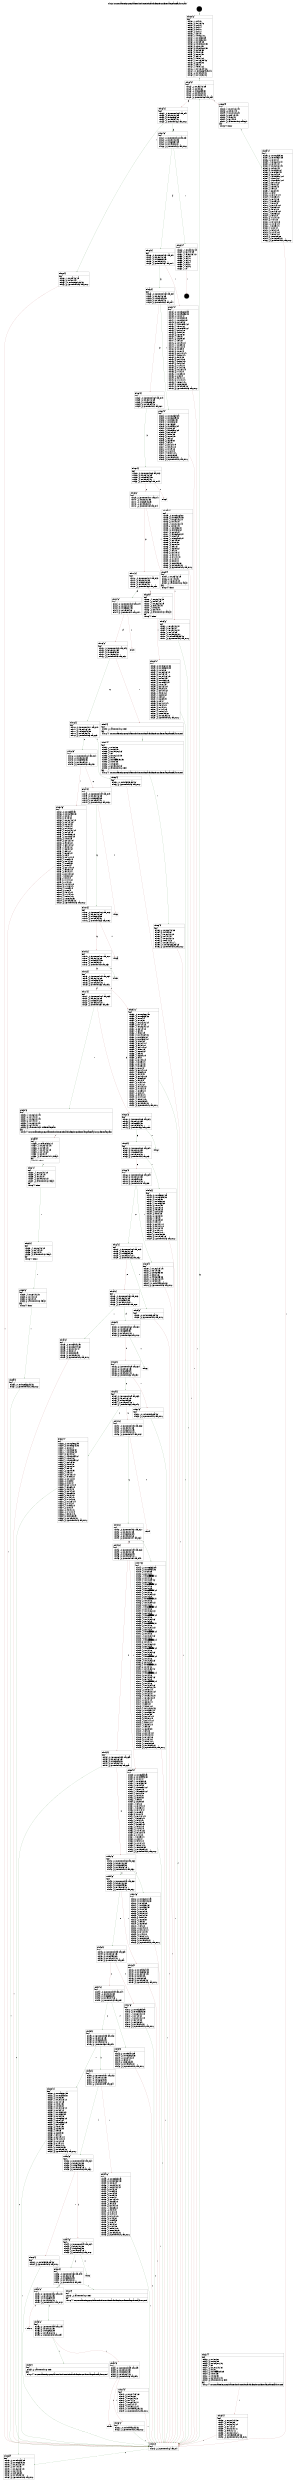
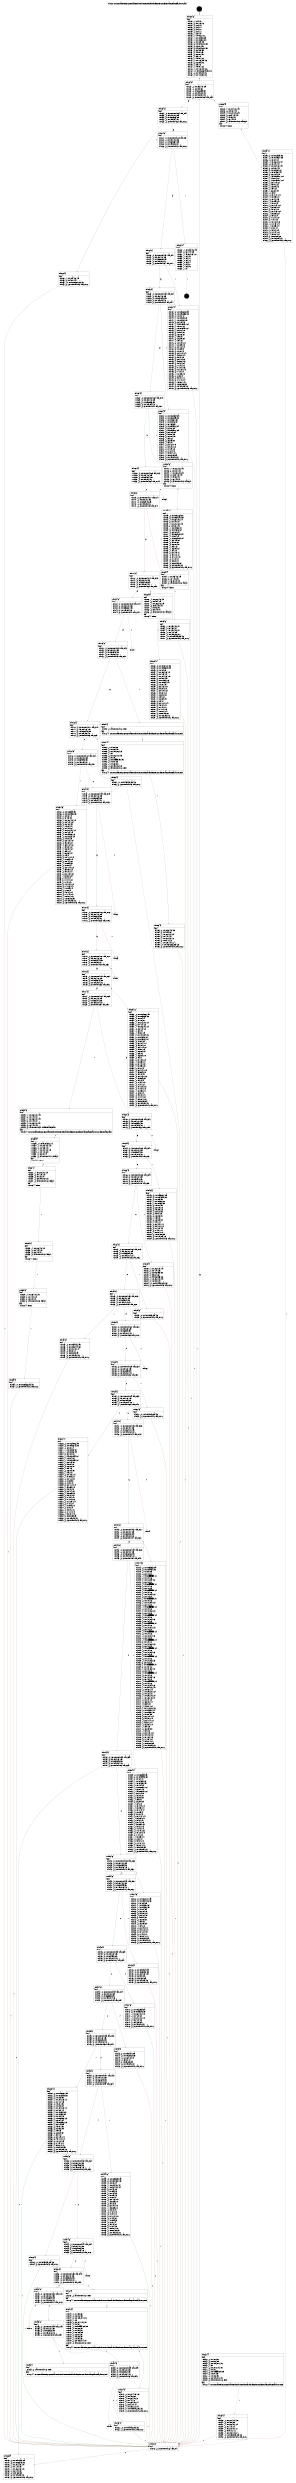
node "0x401dc7 [35]": added
node "0x402190 [52]": added
